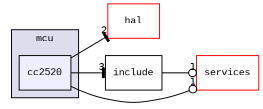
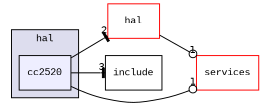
cluster "mcu": label "mcu" -> "hal"
edge "include" -> "services": now "hal" -> "services"
